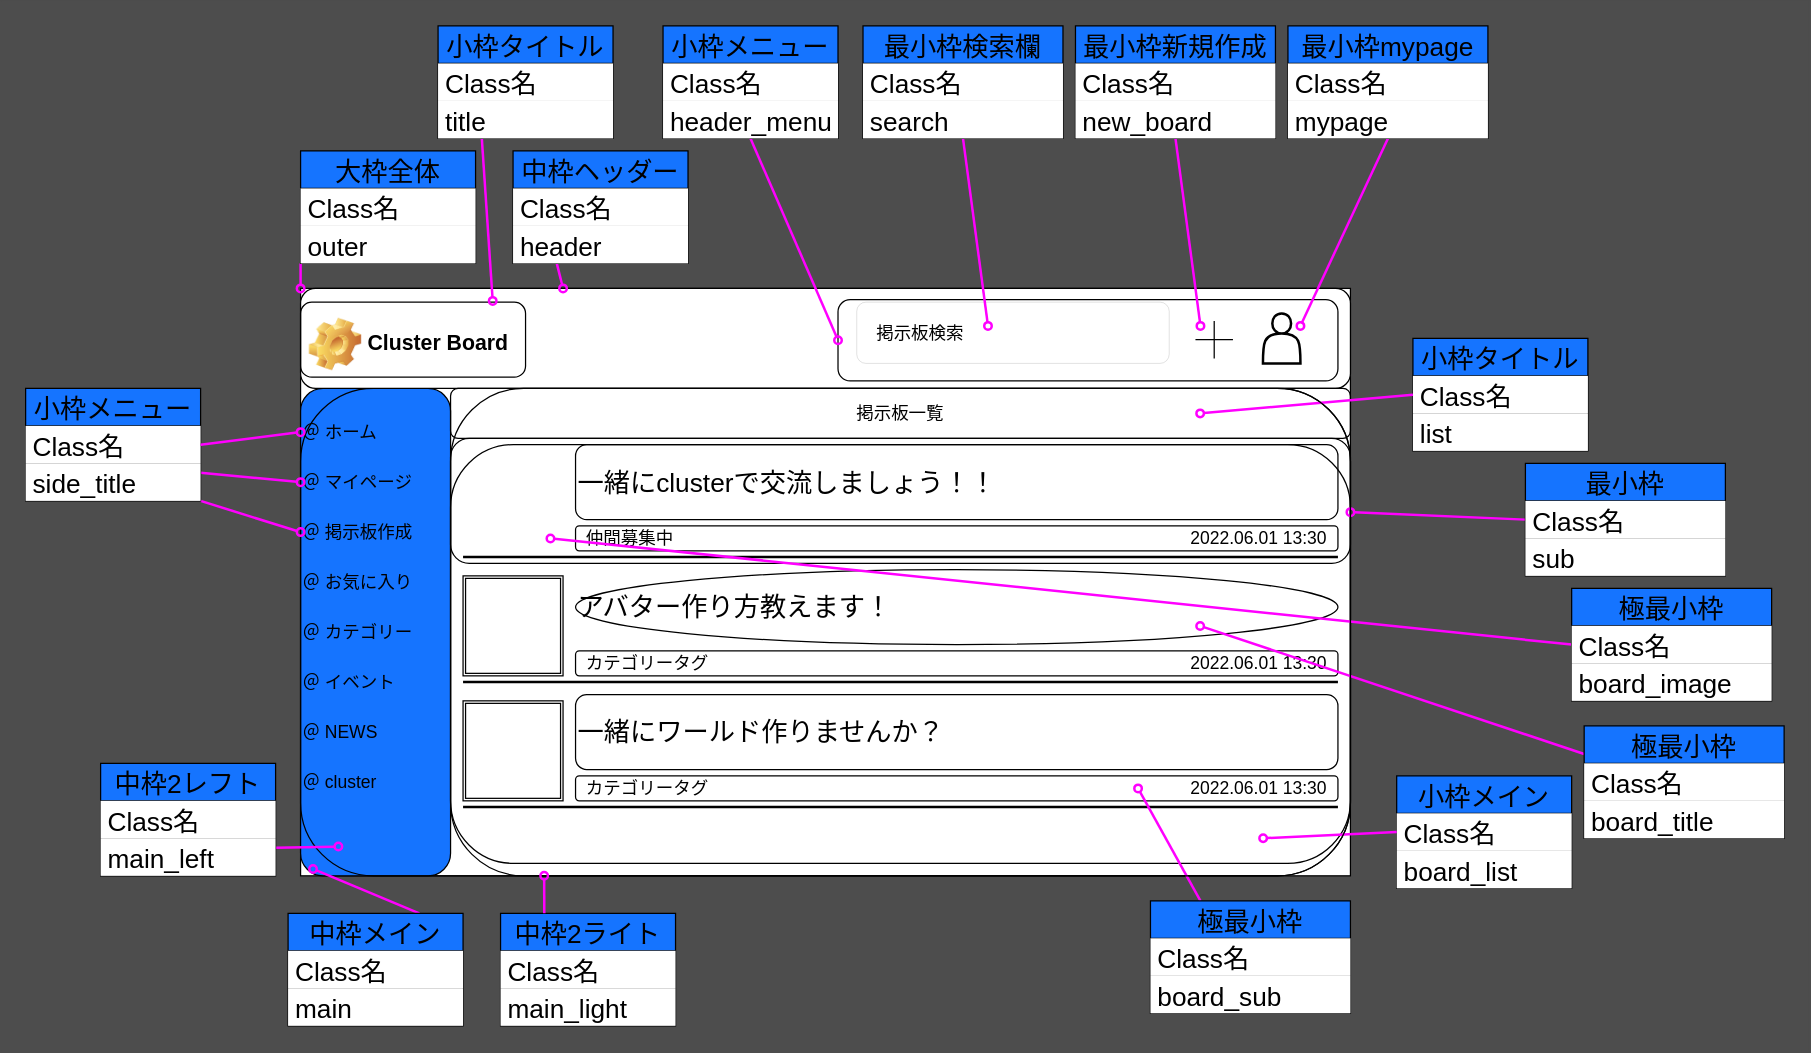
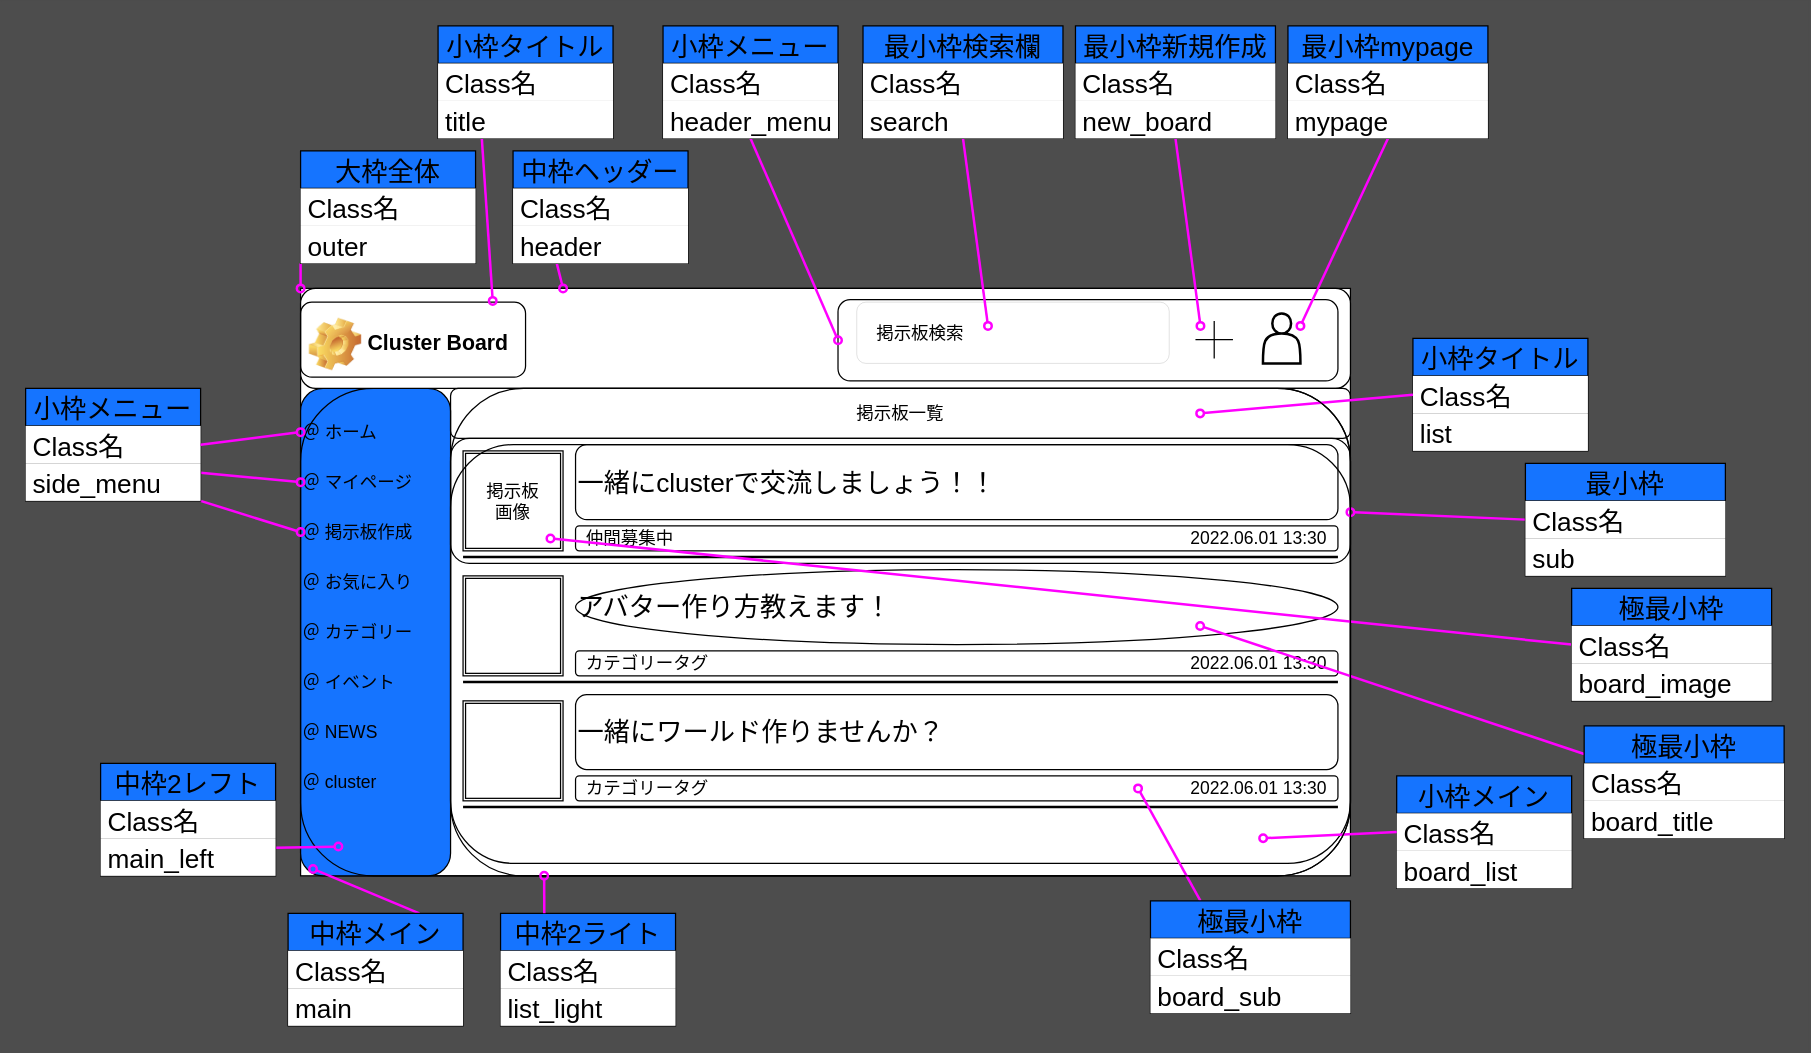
node "side_title": label "side_title" -> "side_menu"
node "掲示板 画像": added
node "main_light": label "main_light" -> "list_light"
